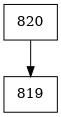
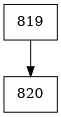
edge "820" -> "819": reversed
